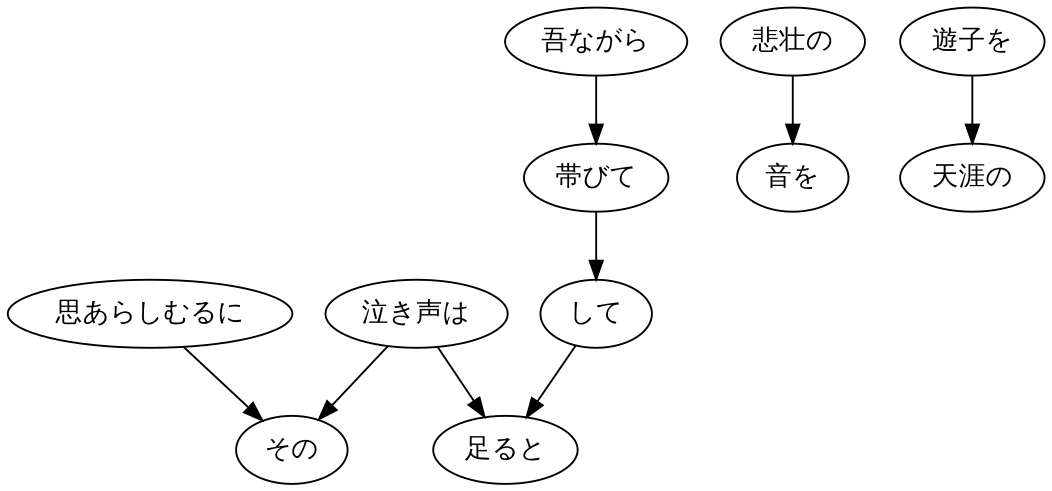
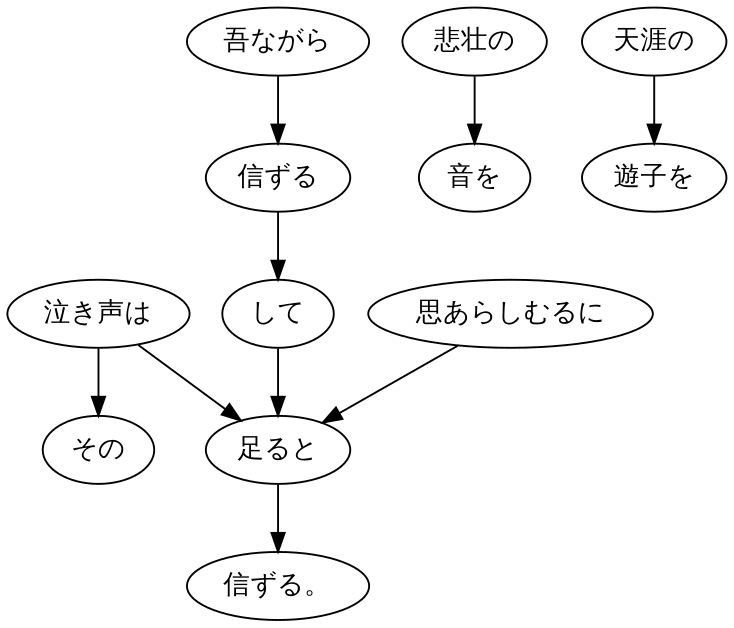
edge "遊子を" -> "天涯の": reversed
node "帯びて": label "帯びて" -> "信ずる"
edge "思あらしむるに" -> "その": now "思あらしむるに" -> "足ると"
node "信ずる。": added
